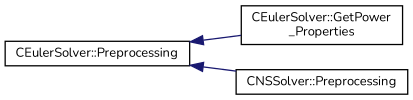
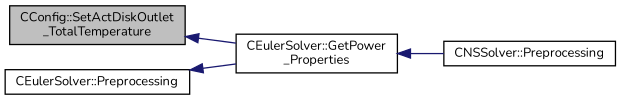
node "CConfig::SetActDiskOutlet _TotalTemperature": added
edge "CNSSolver::Preprocessing" -> "CEulerSolver::Preprocessing": now "CNSSolver::Preprocessing" -> "CEulerSolver::GetPower _Properties"
